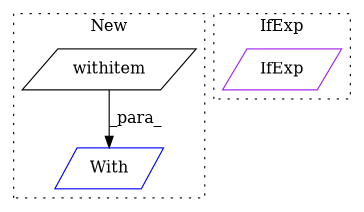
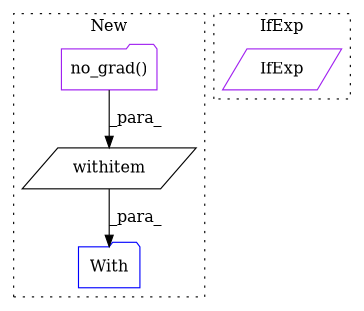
node "no_grad()": added
node "With": shape parallelogram -> folder
